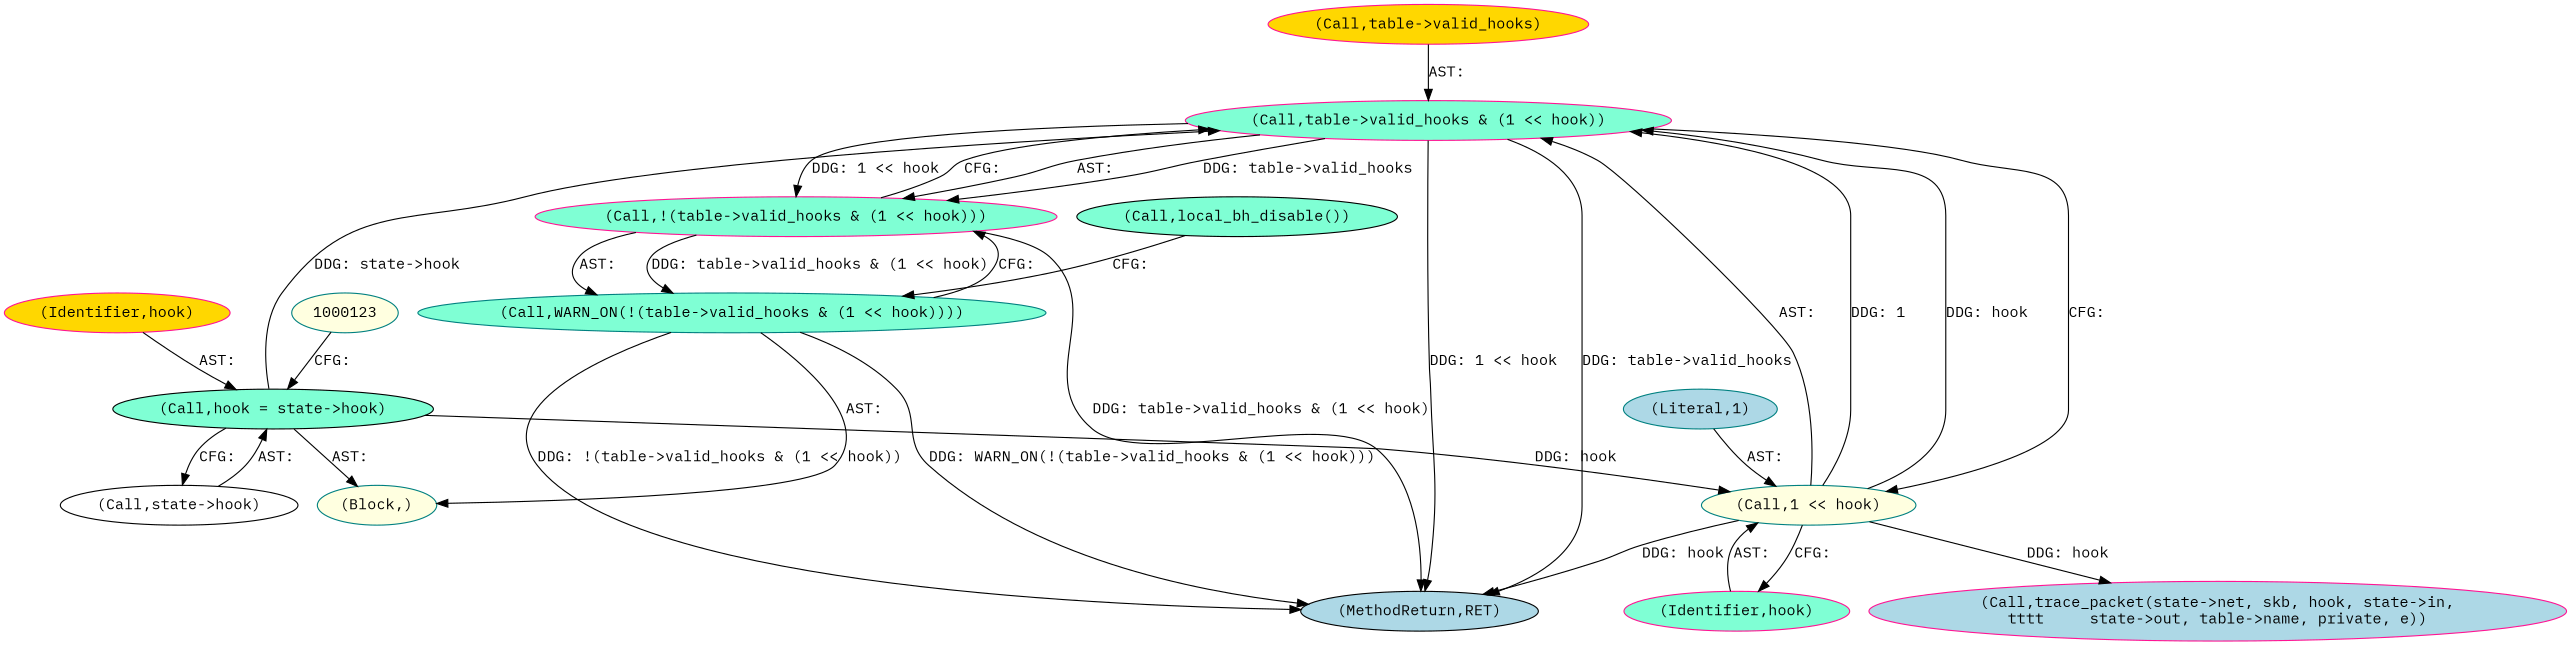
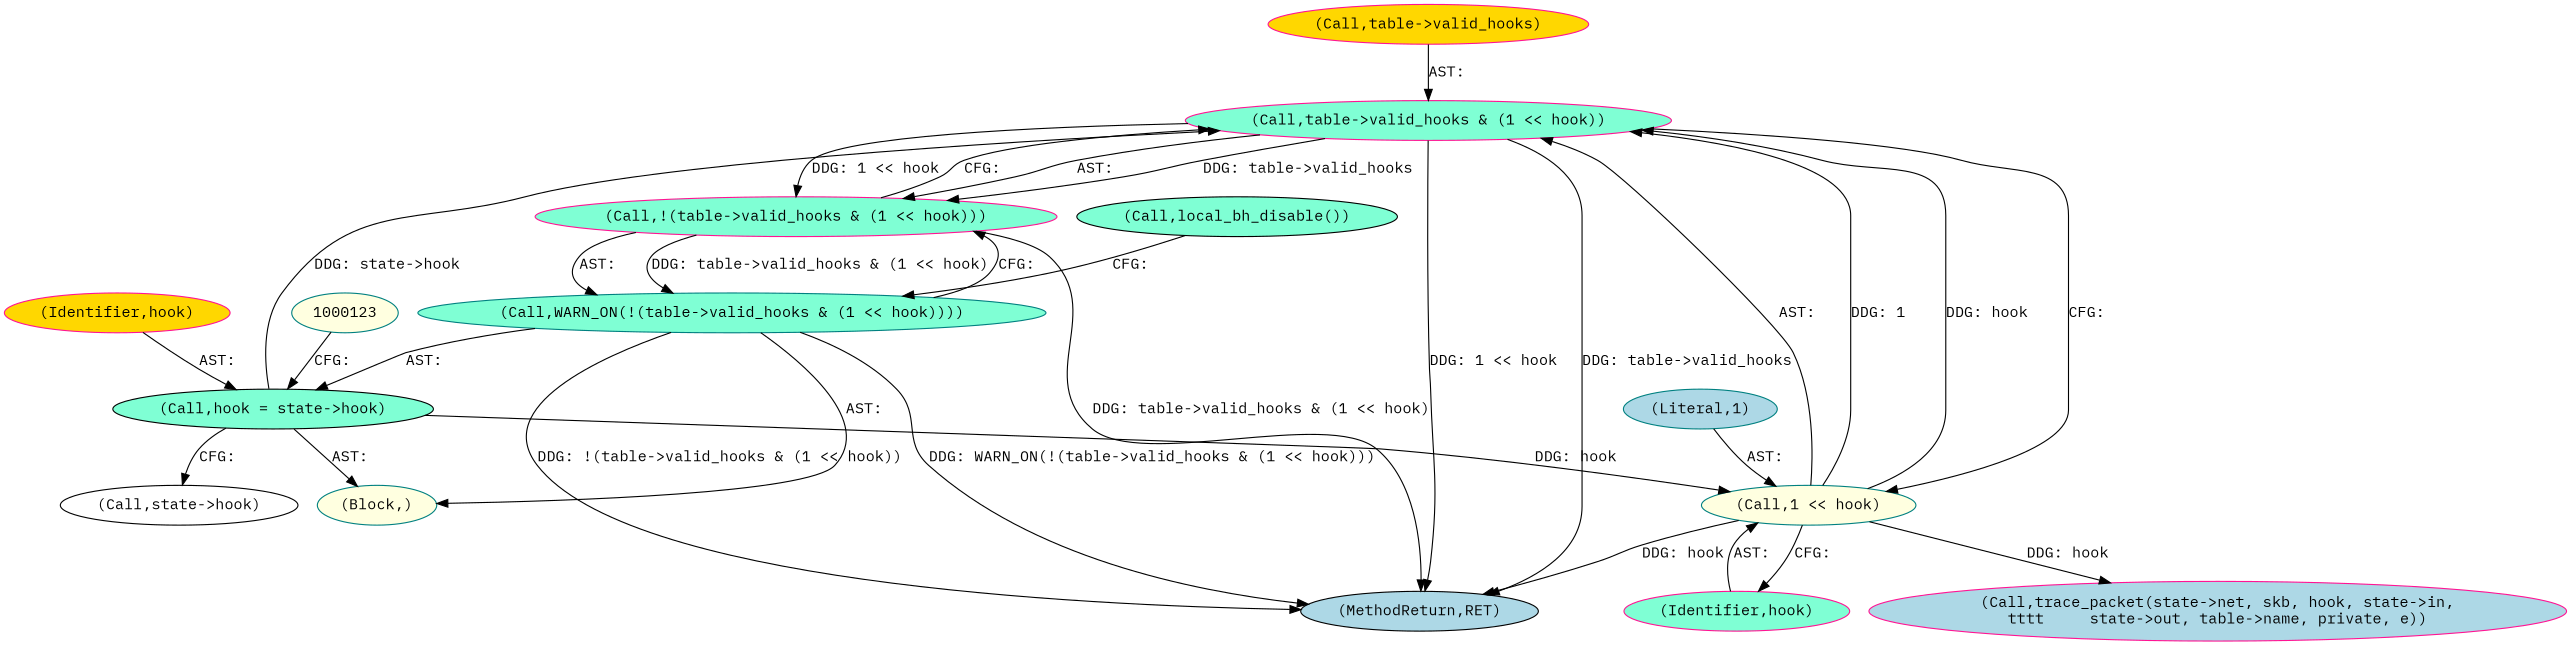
edge "(Call,state->hook)" -> "(Call,hook = state->hook)": now "(Call,WARN_ON(!(table->valid_hooks & (1 << hook))))" -> "(Call,hook = state->hook)"
